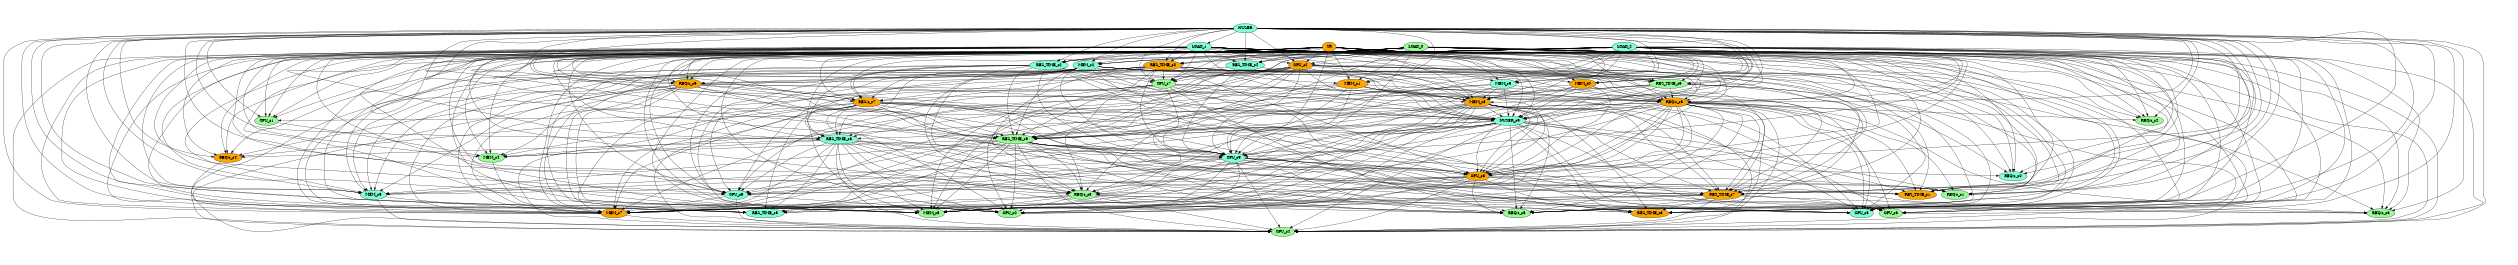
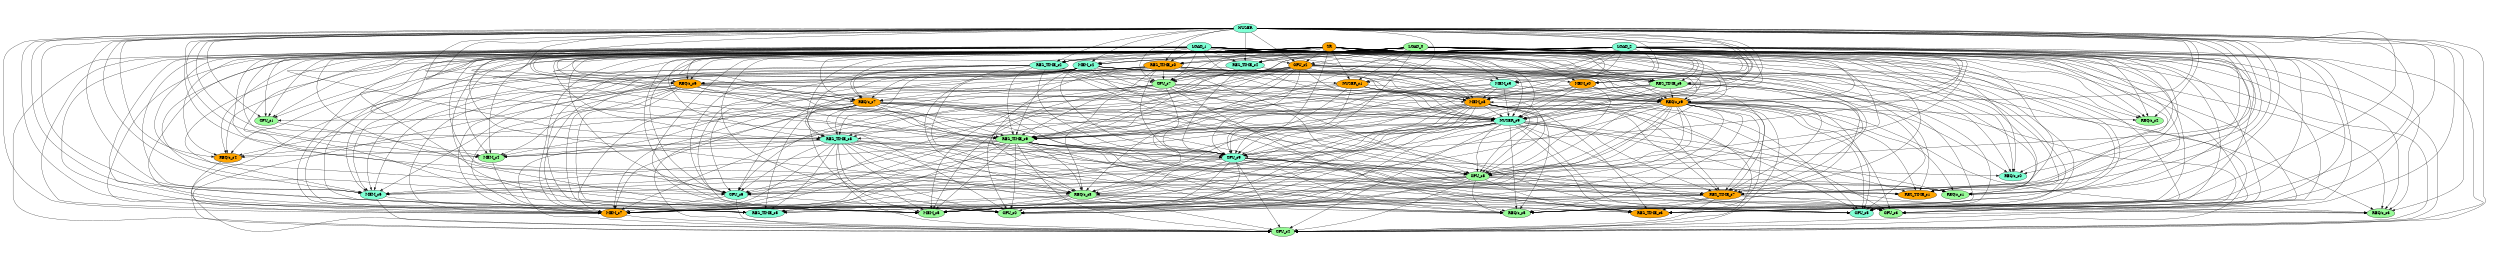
edge "NUSER" -> "LOAD_1": now "NUSER" -> "MEM_s4"
node "MEM_s1": label "MEM_s1" -> "NUSER_s1"
node "RES/s_s7": label "RES/s_s7" -> "REQ/s_s7"
node "CPU_s8": fillcolor orange -> palegreen
